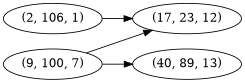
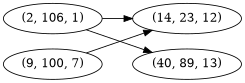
node "(17, 23, 12)": label "(17, 23, 12)" -> "(14, 23, 12)"
edge "(9, 100, 7)" -> "(40, 89, 13)": now "(2, 106, 1)" -> "(40, 89, 13)"
